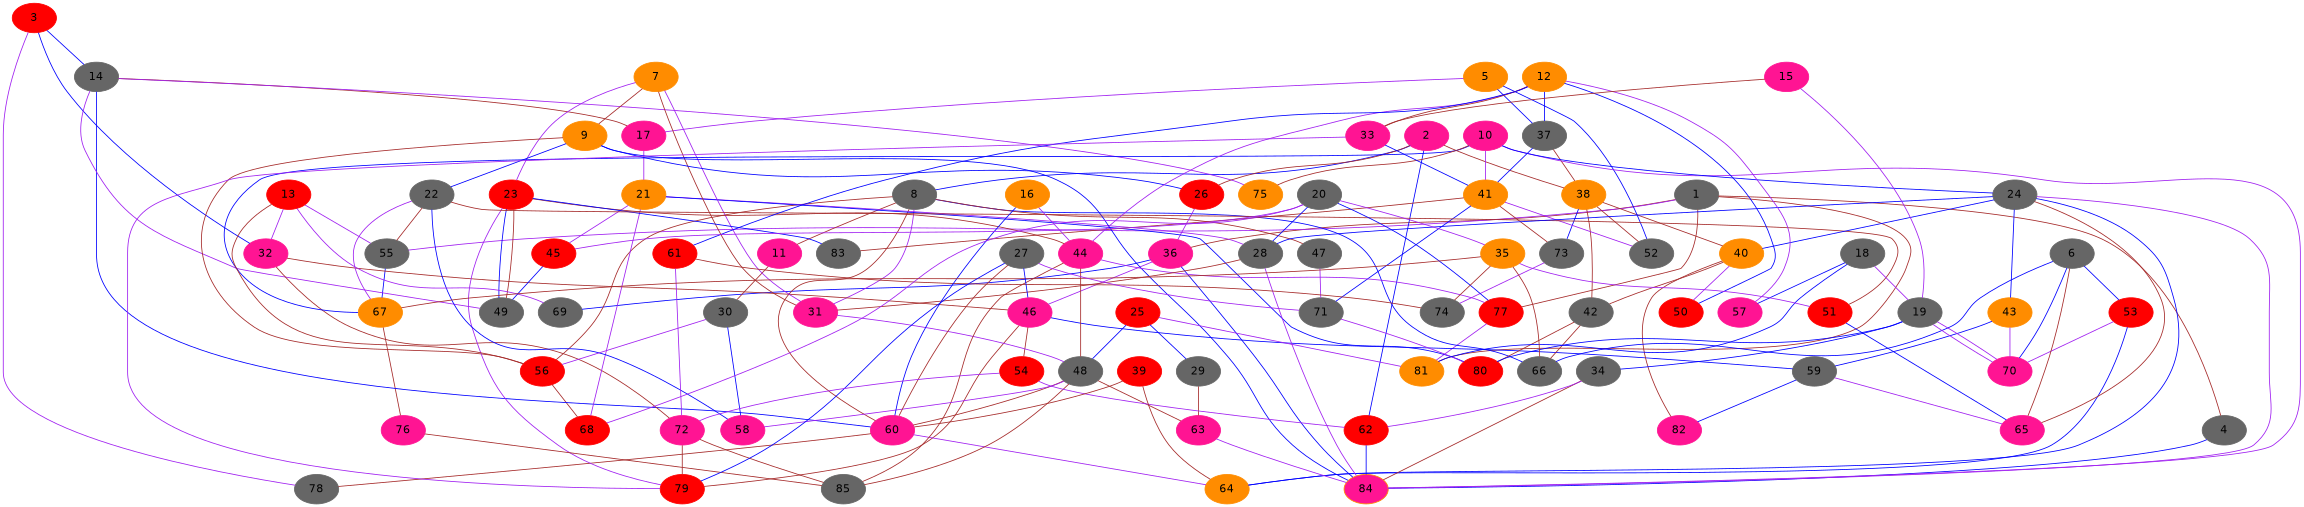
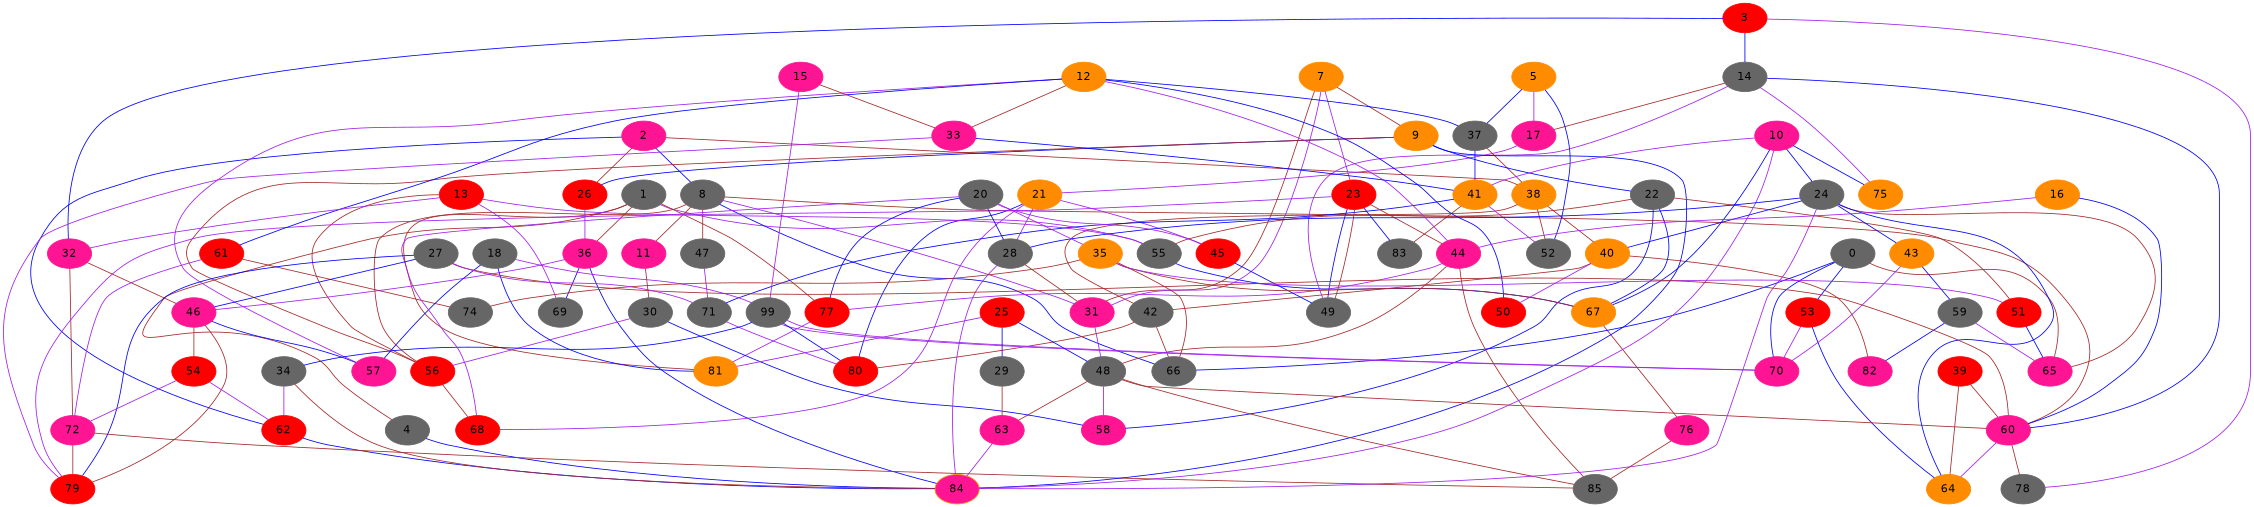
edge "10" -- "75": color brown -> blue
edge "22" -- "67": color purple -> blue
node "73": removed
node "6": label "6" -> "0"
node "19": label "19" -> "99"
edge "46" -- "59": now "46" -- "57"
